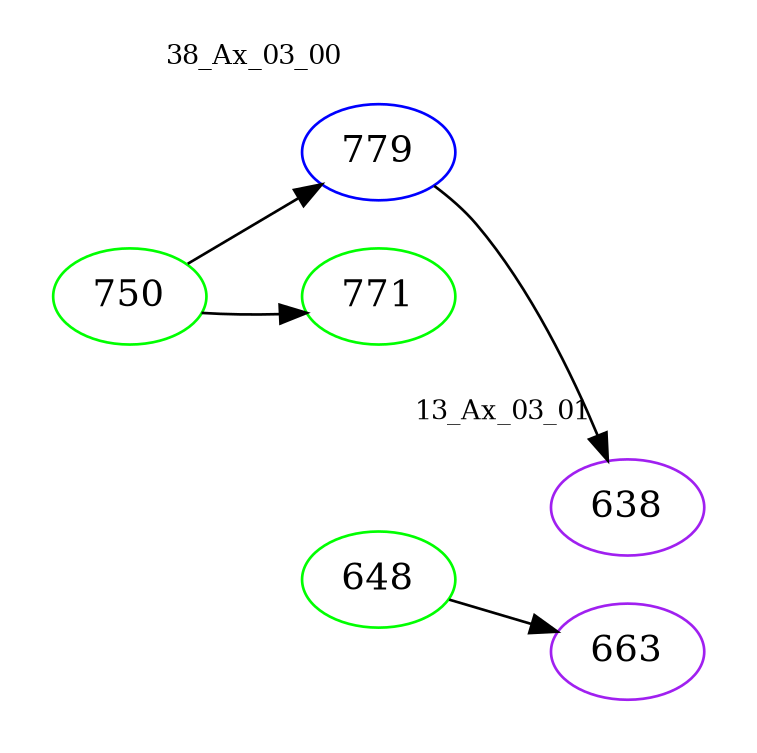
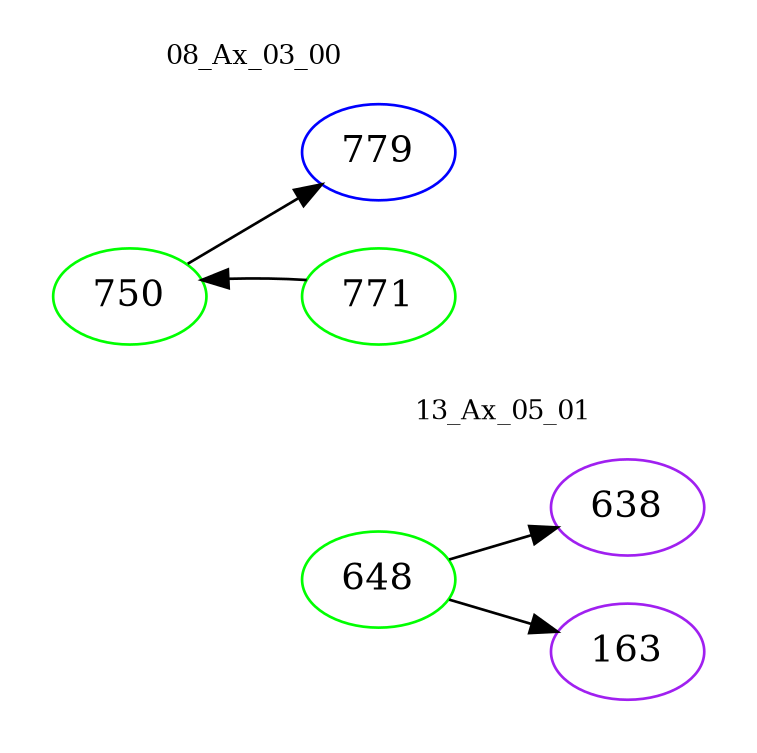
cluster "38_Ax_03_00": label "38_Ax_03_00" -> "08_Ax_03_00"
edge "779" -> "638": now "648" -> "638"
edge "750" -> "771": reversed
cluster "13_Ax_03_01": label "13_Ax_03_01" -> "13_Ax_05_01"
node "663": label "663" -> "163"
